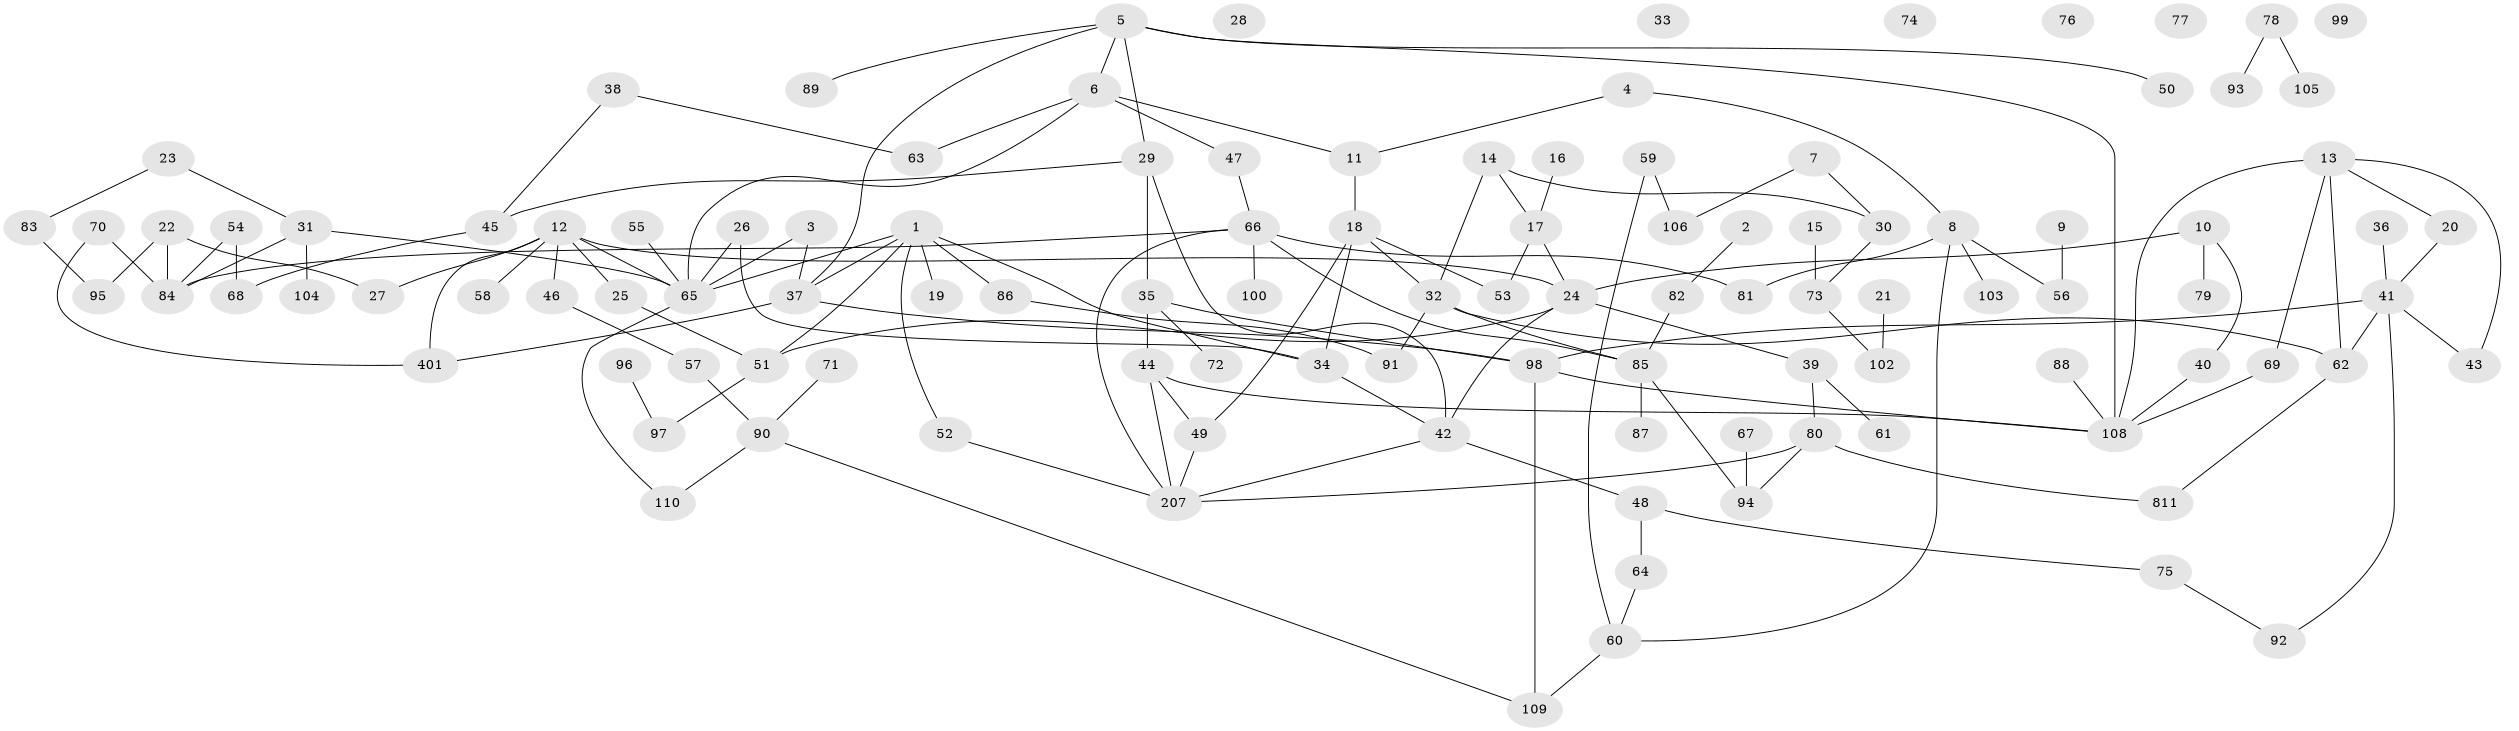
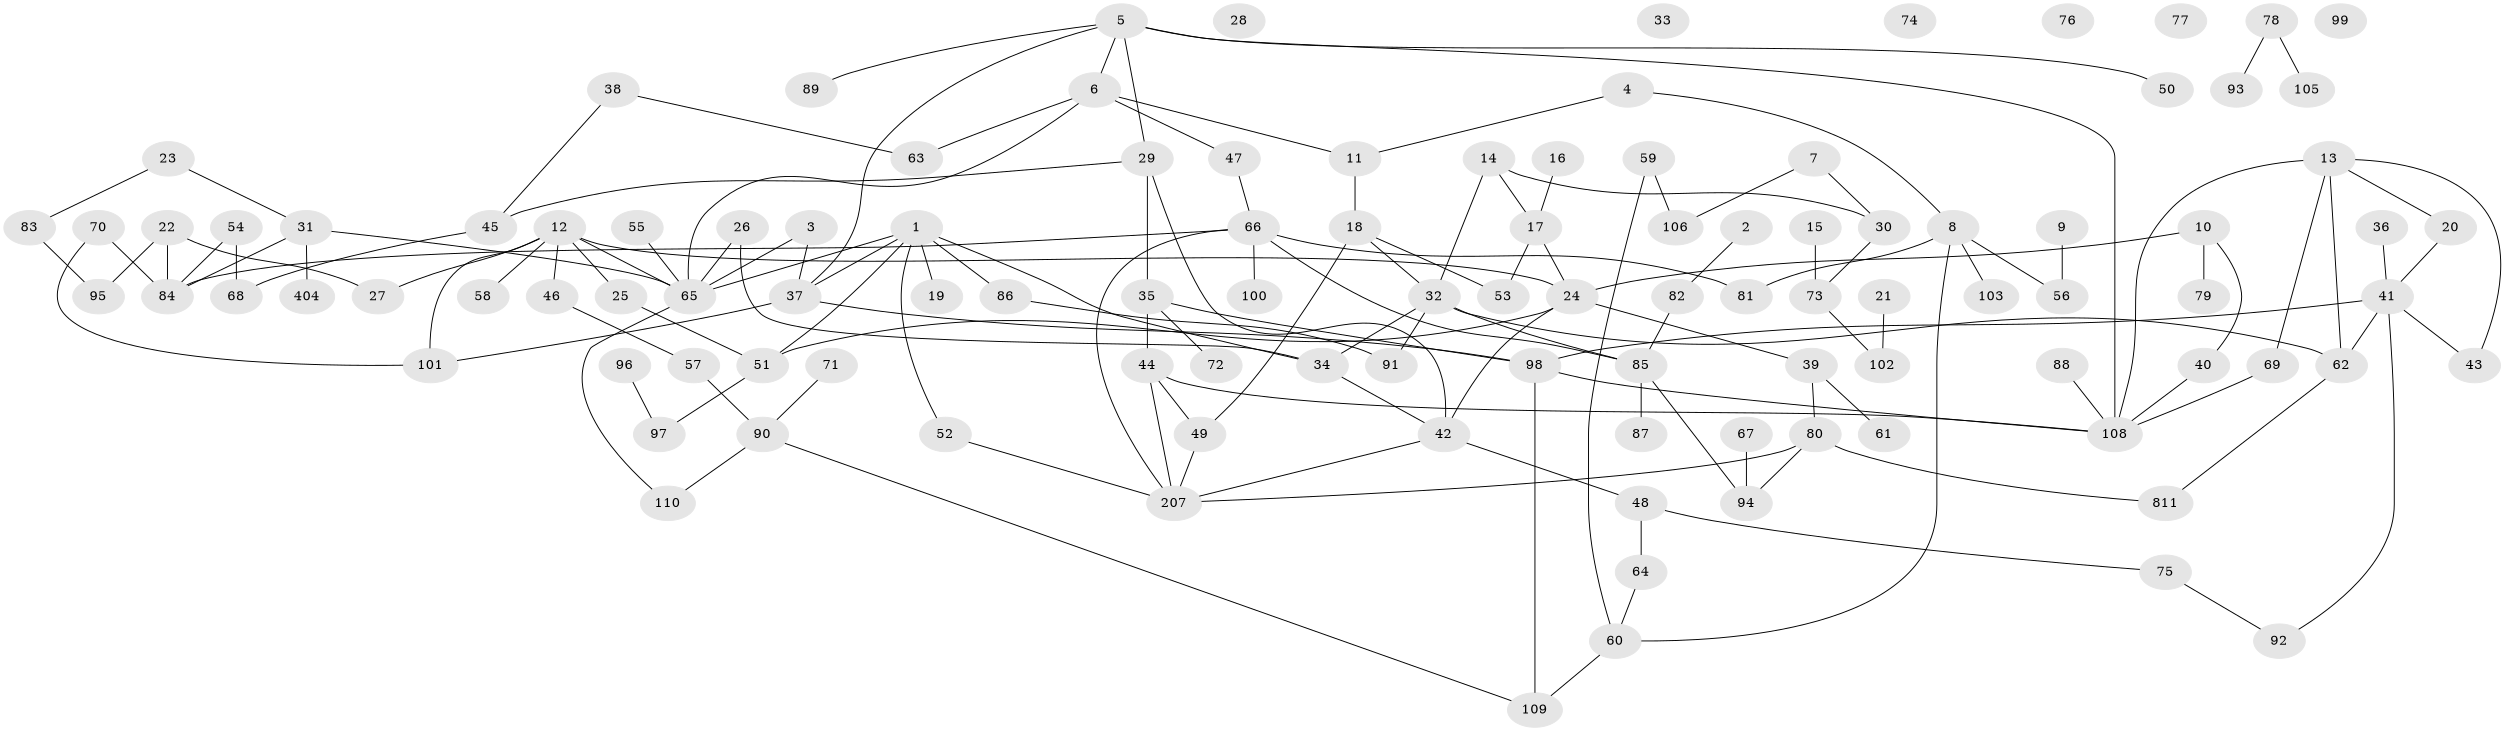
node "104": label "104" -> "404"
edge "18" -- "34": now "32" -- "34"
node "401": label "401" -> "101"
